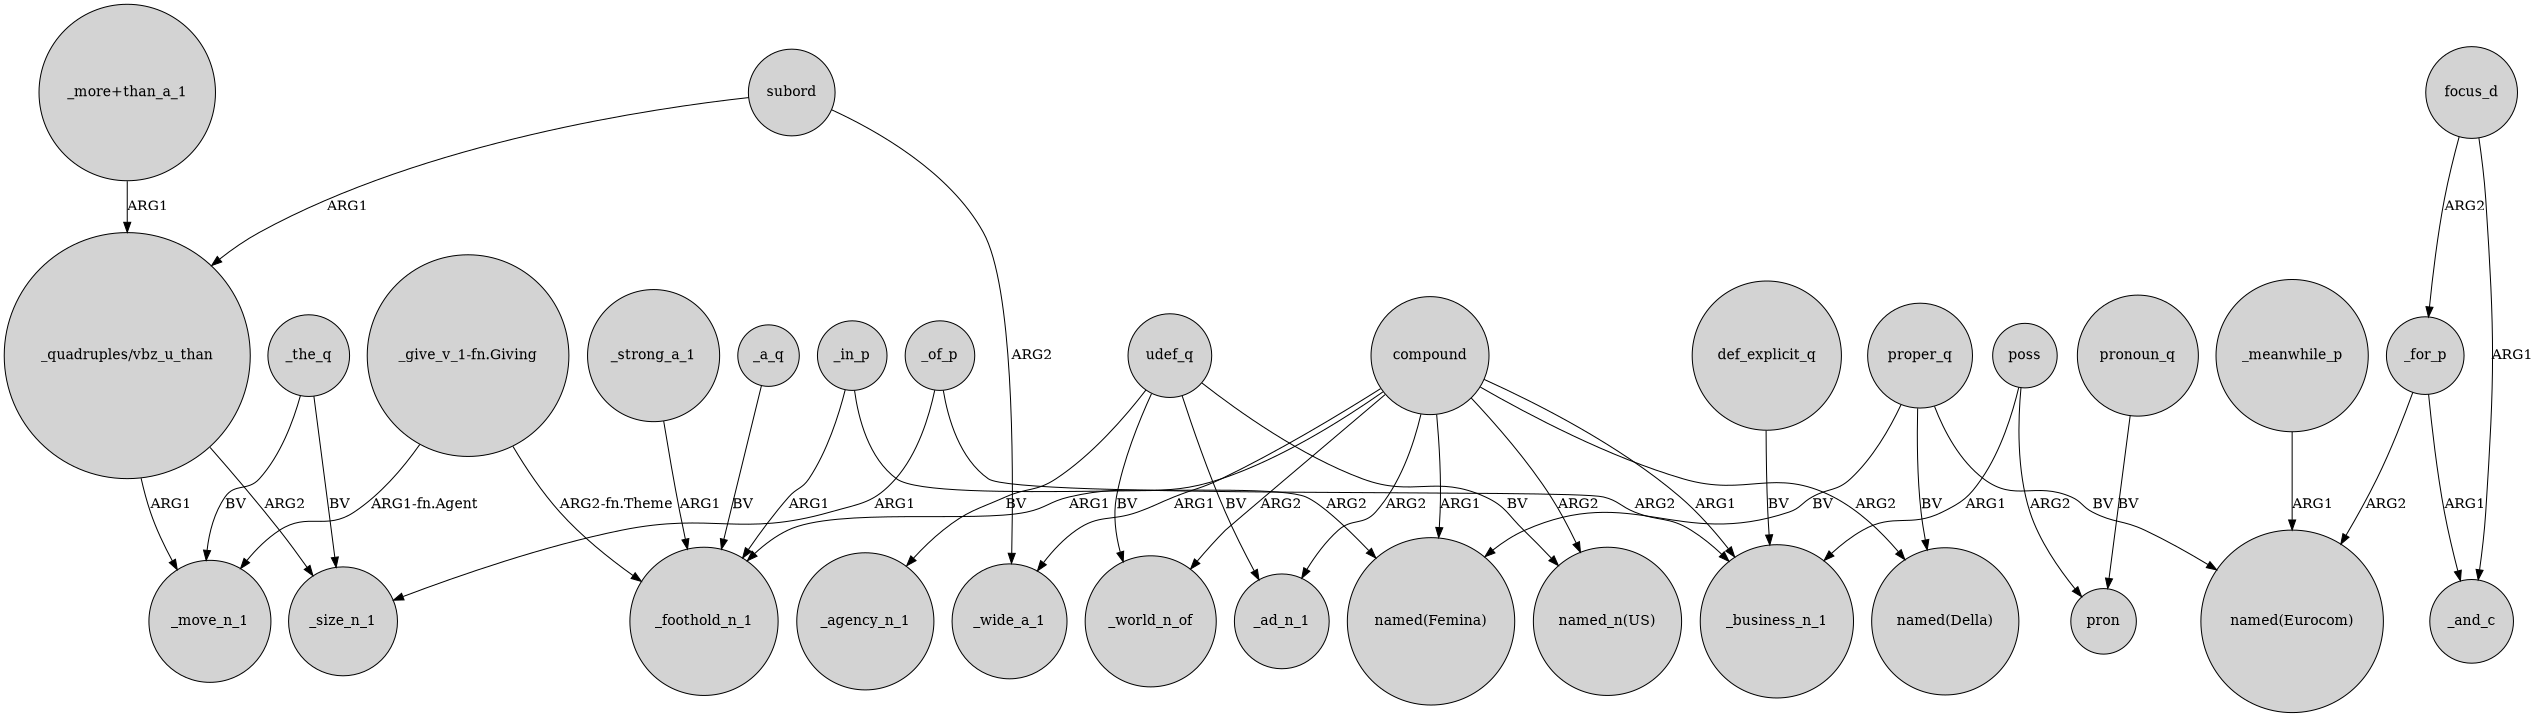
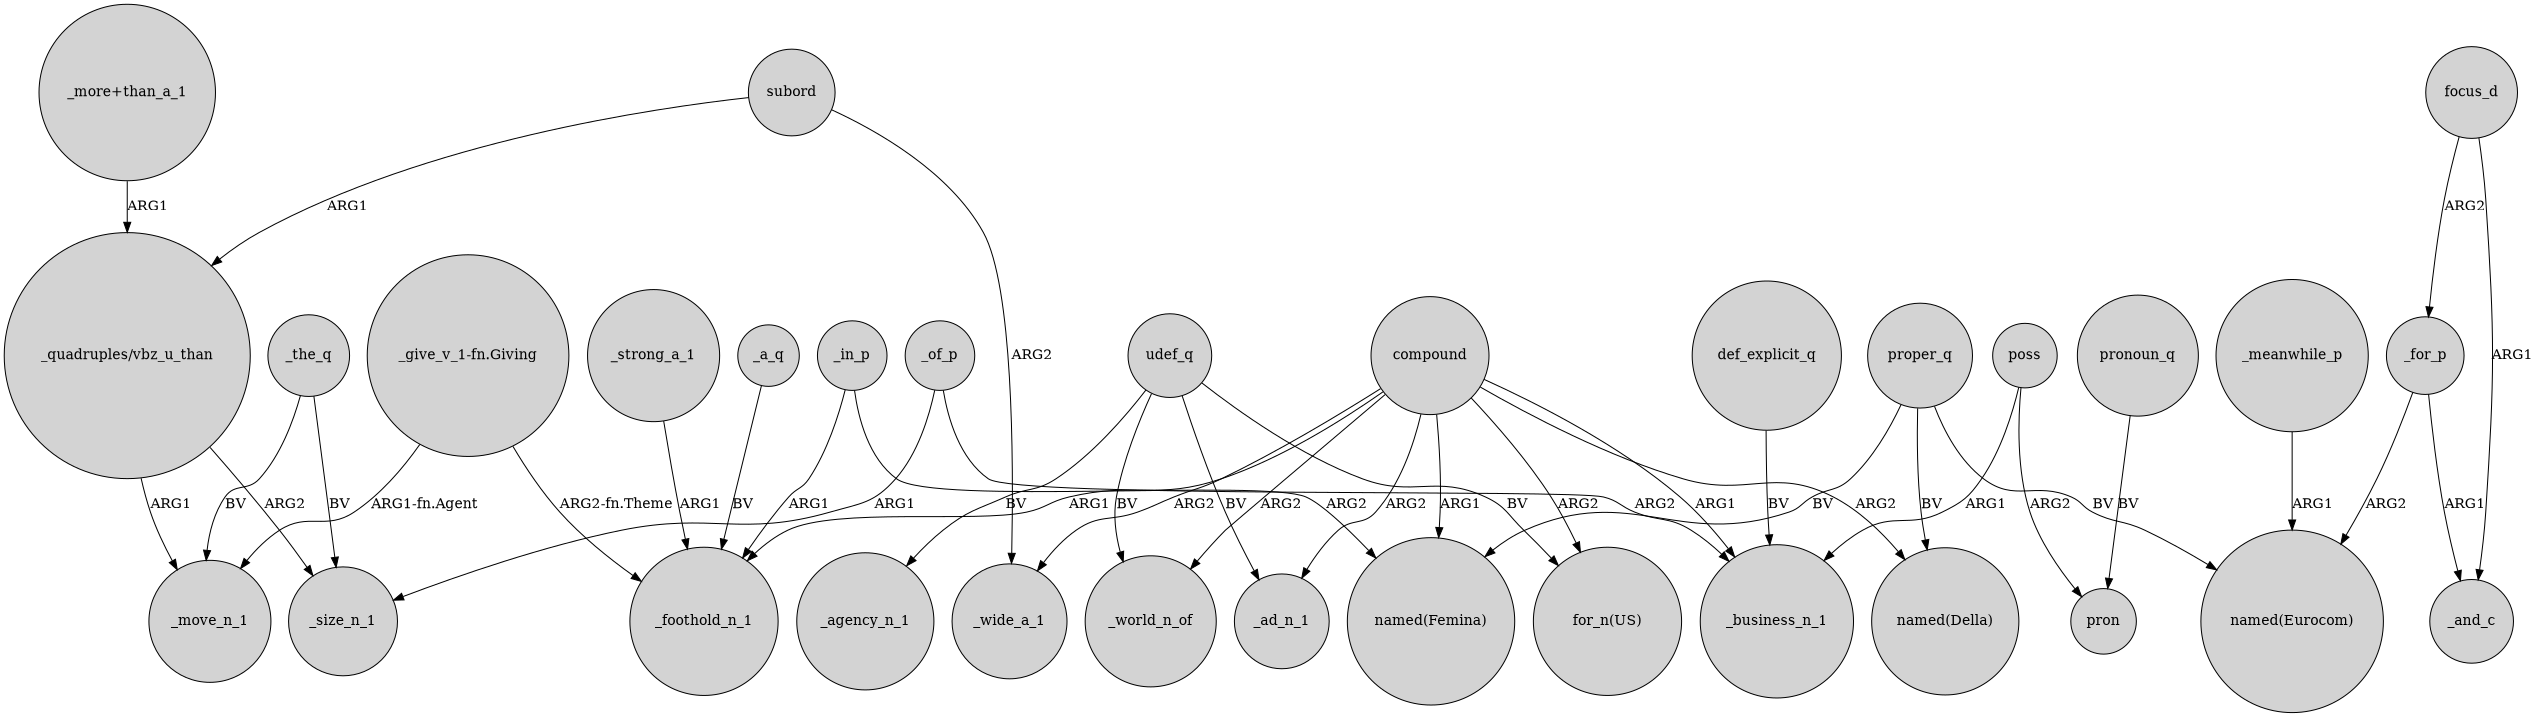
edge "compound" -> "_wide_a_1": label "ARG1" -> "ARG2"
node "named_n(US)": label "named_n(US)" -> "for_n(US)"
